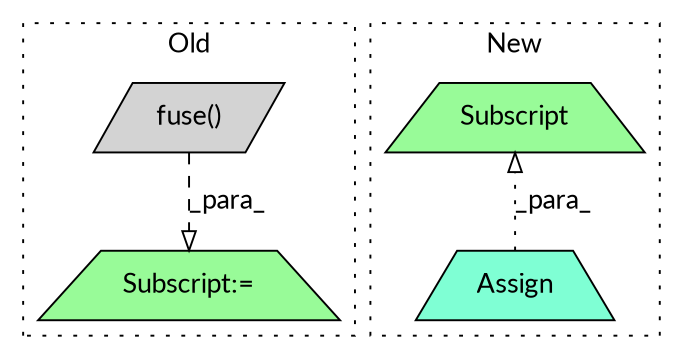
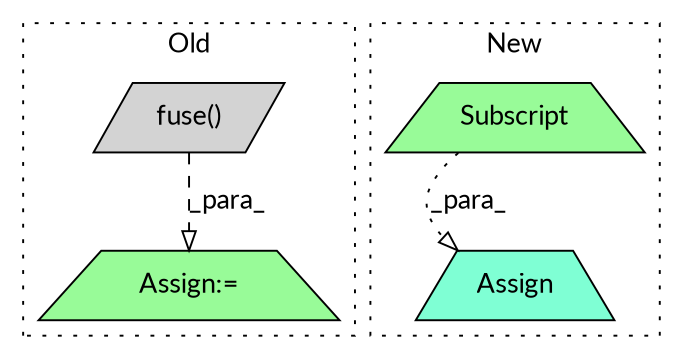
edge "Assign" -> "Subscript": reversed
node "Subscript:=": label "Subscript:=" -> "Assign:="
